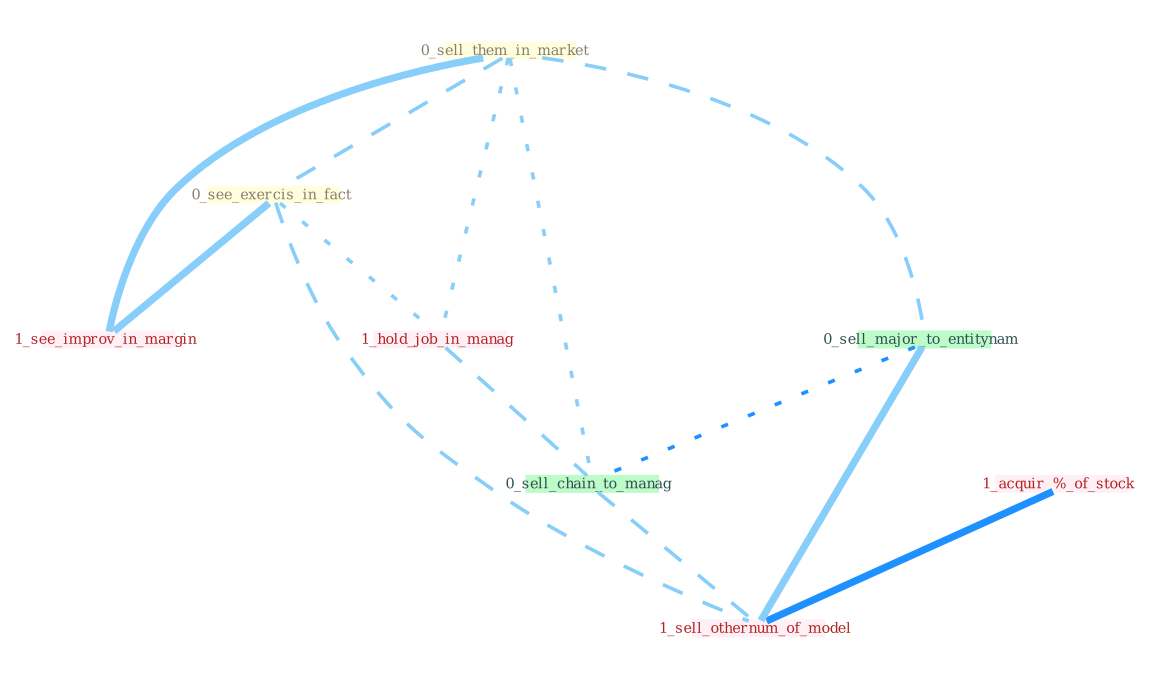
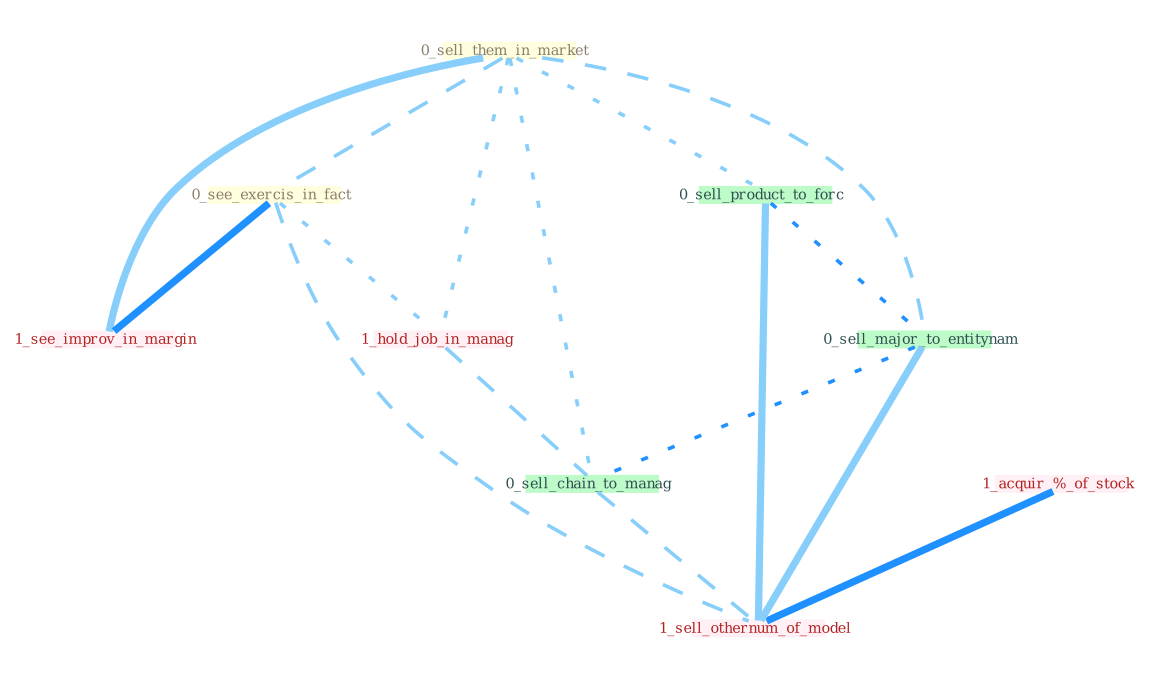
node "0_sell_product_to_forc": added
edge "0_see_exercis_in_fact" -- "1_see_improv_in_margin": color #87cefa -> #1e90ff
